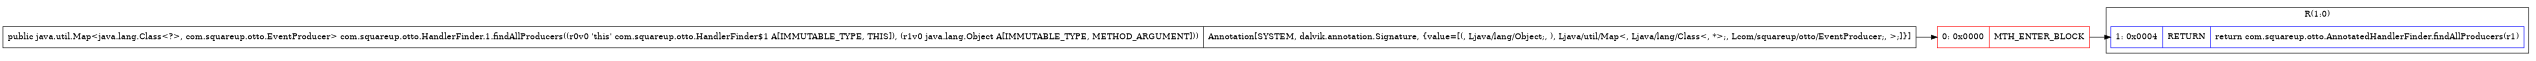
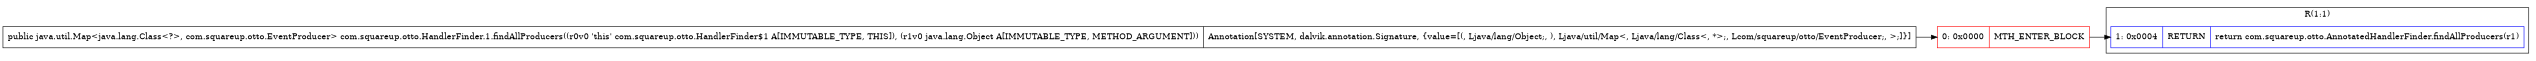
cluster "R(1:0)": label "R(1:0)" -> "R(1:1)"
